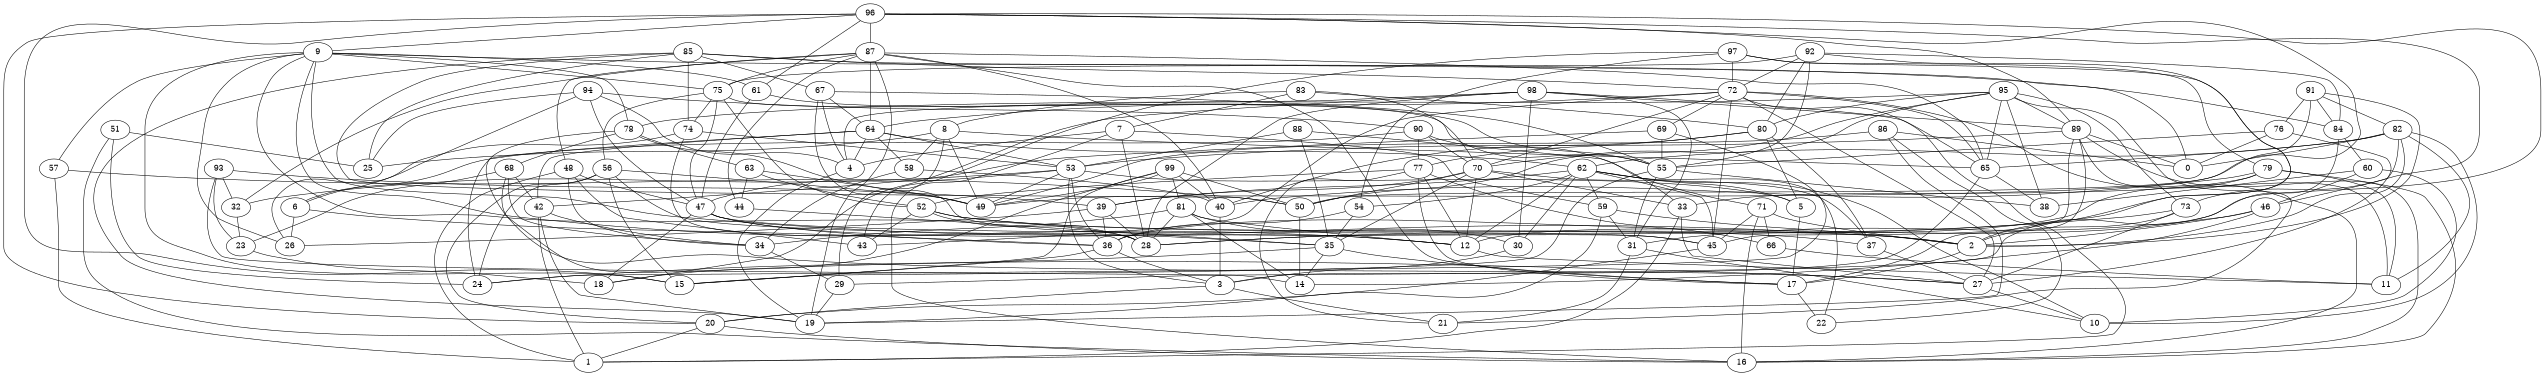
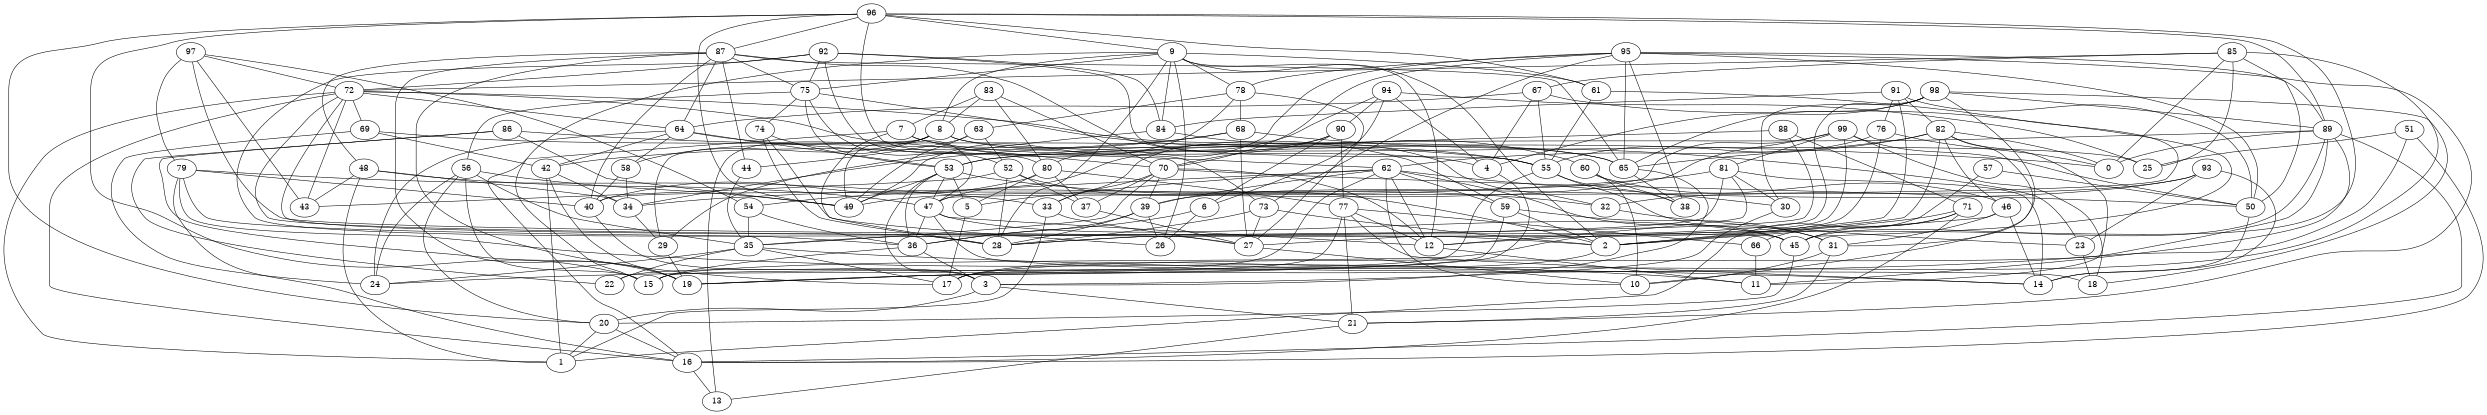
edge "9" -- "57": now "9" -- "8"
edge "85" -- "74": removed
edge "64" -- "4": removed
edge "77" -- "52": now "77" -- "14"
edge "17" -- "22": now "35" -- "22"
node "13": added
